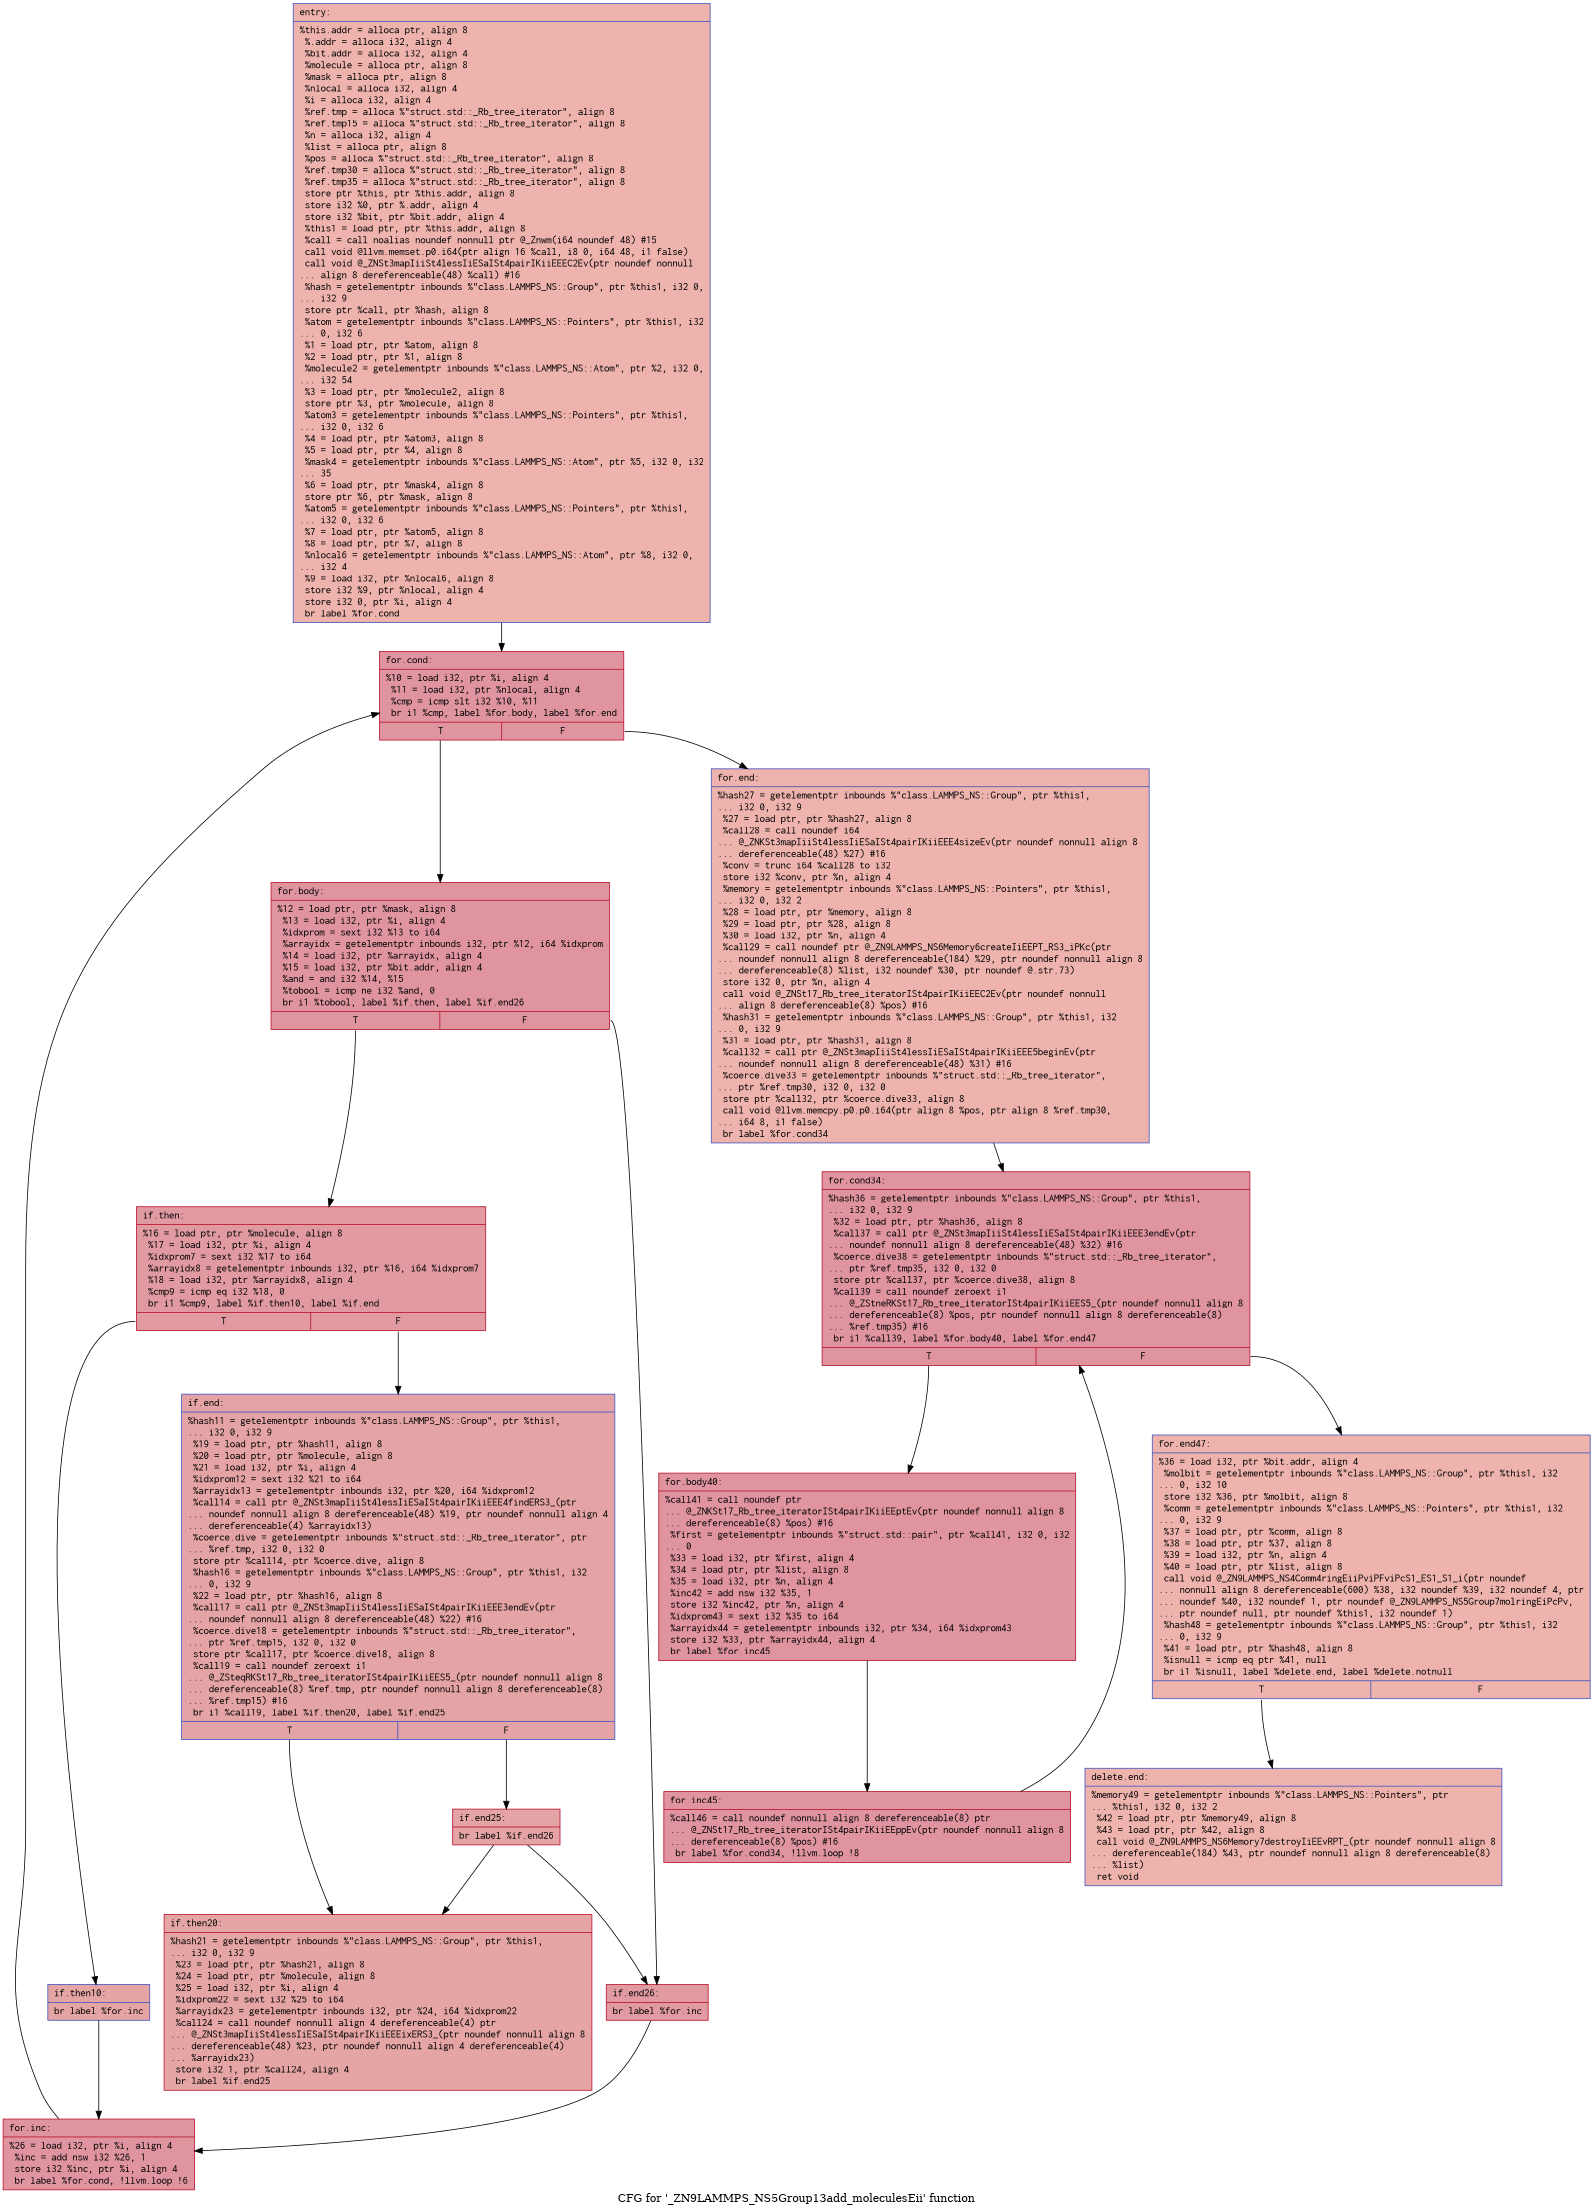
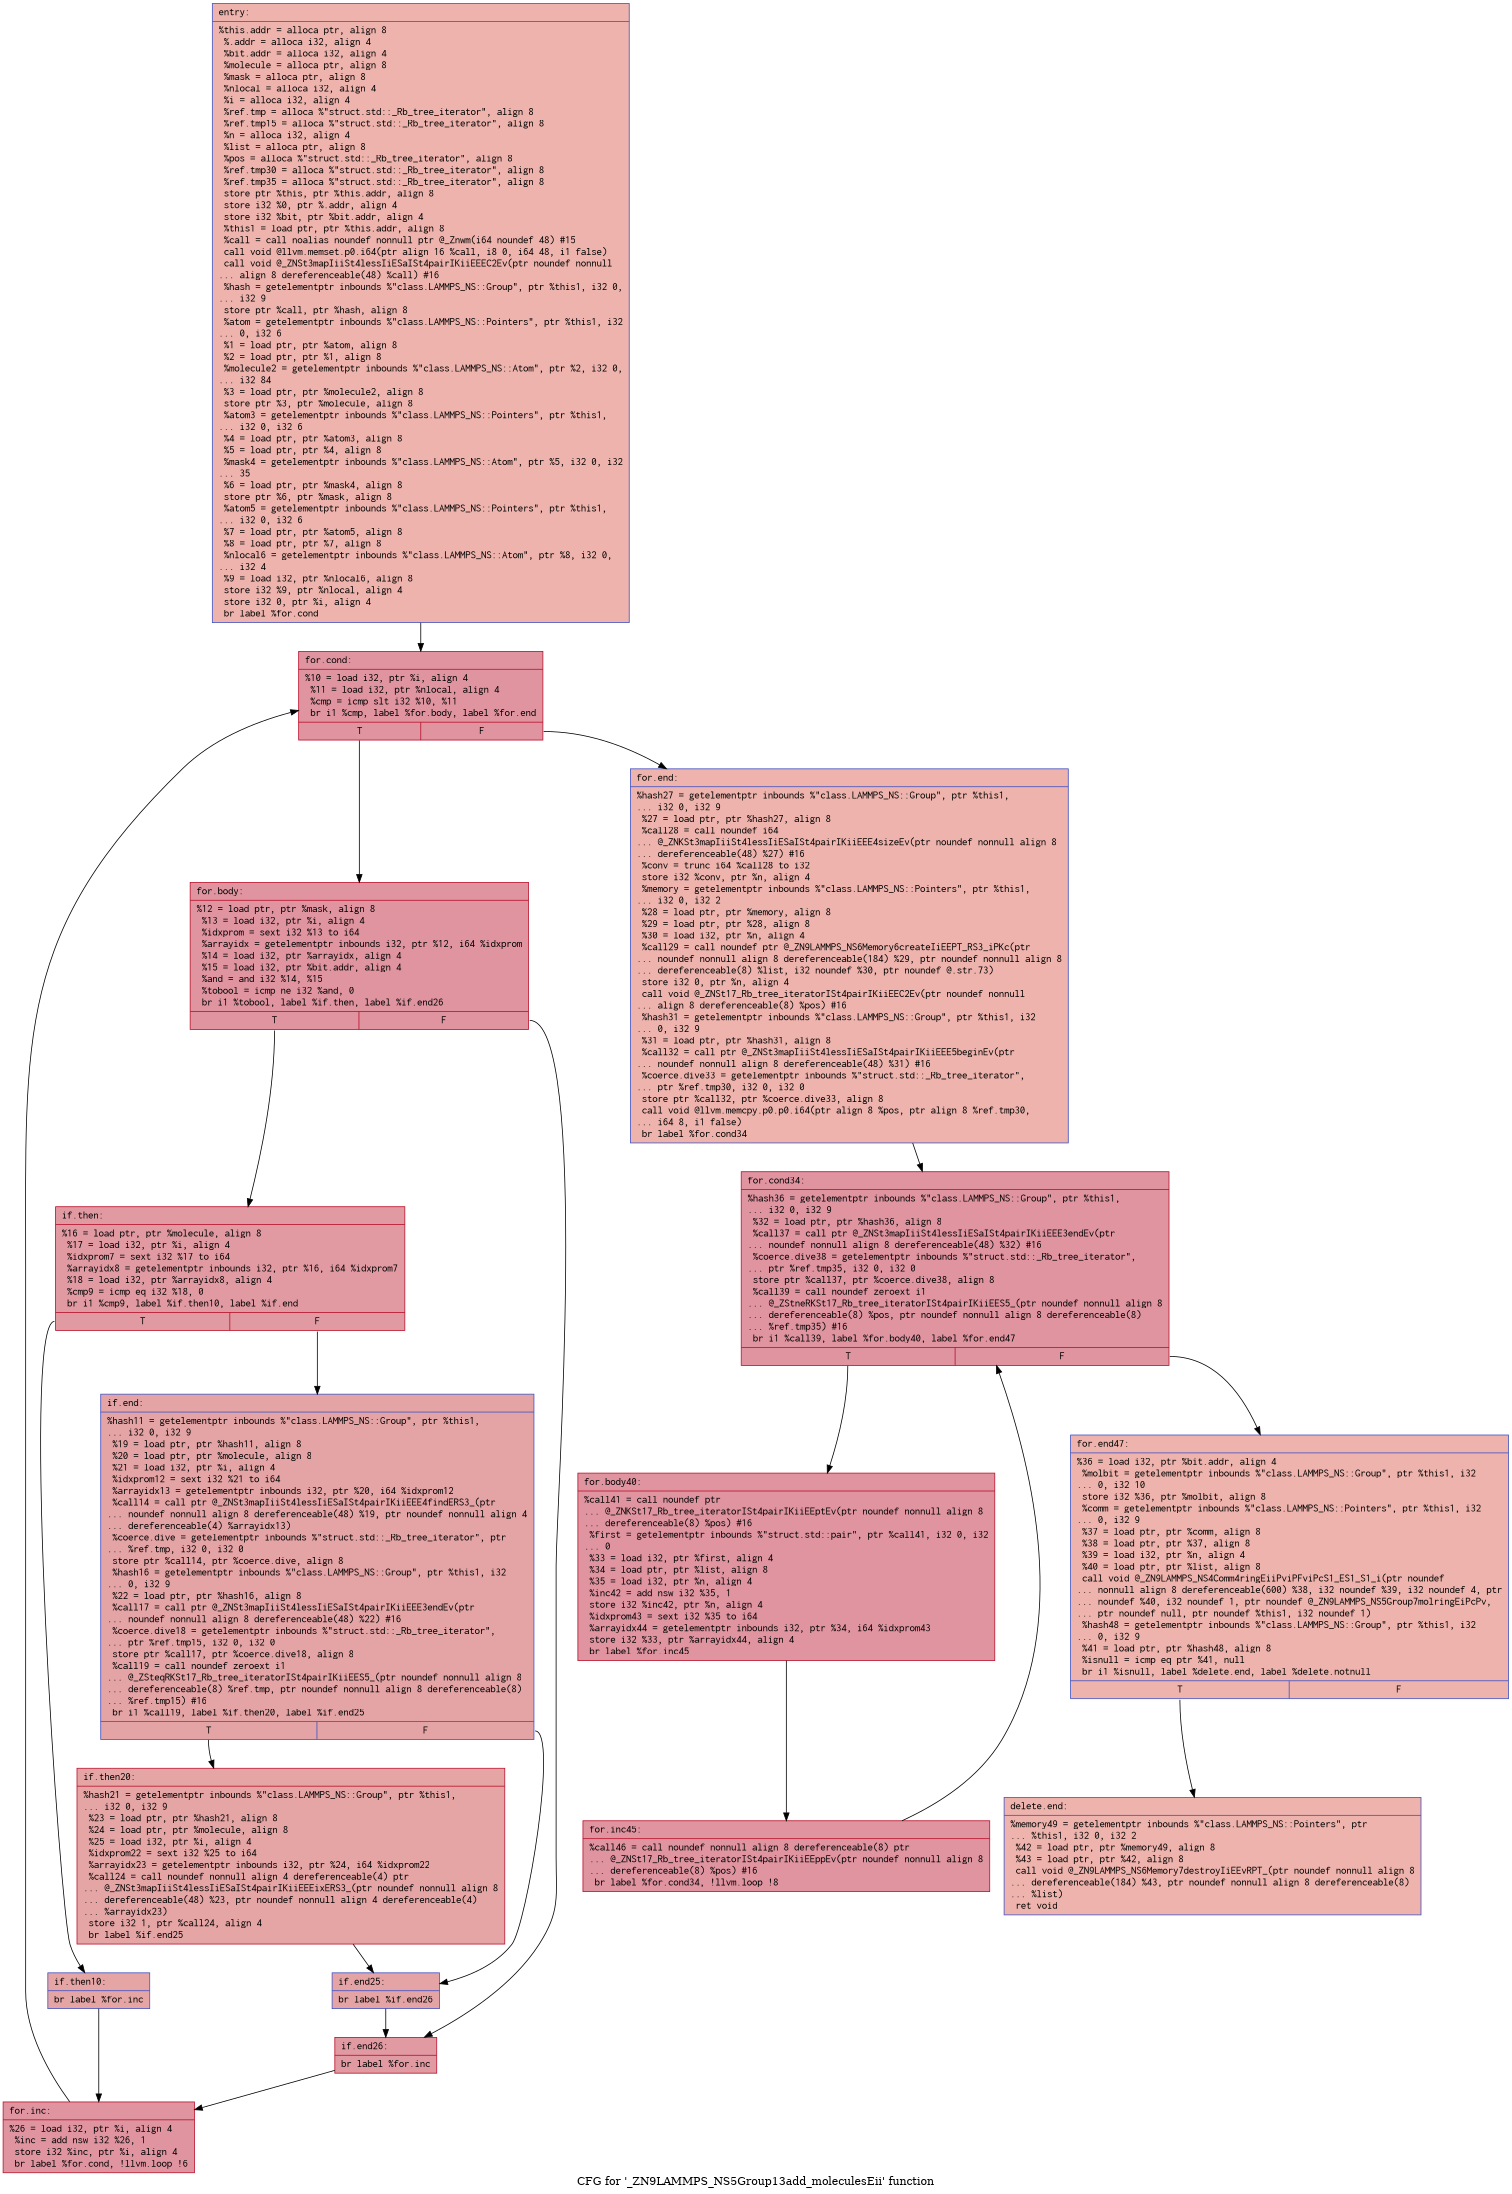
node "entry:": text "... i32 54" -> "... i32 84"
node "if.end25:": color #b70d28ff -> #3d50c3ff
edge "if.end25:" -> "if.then20:": reversed
